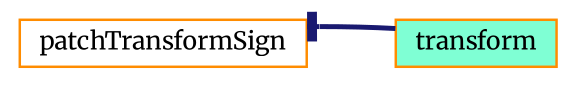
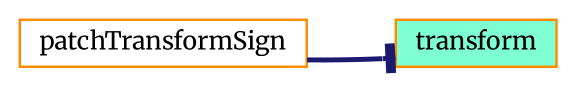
edge "transform" -> "patchTransformSign": reversed
